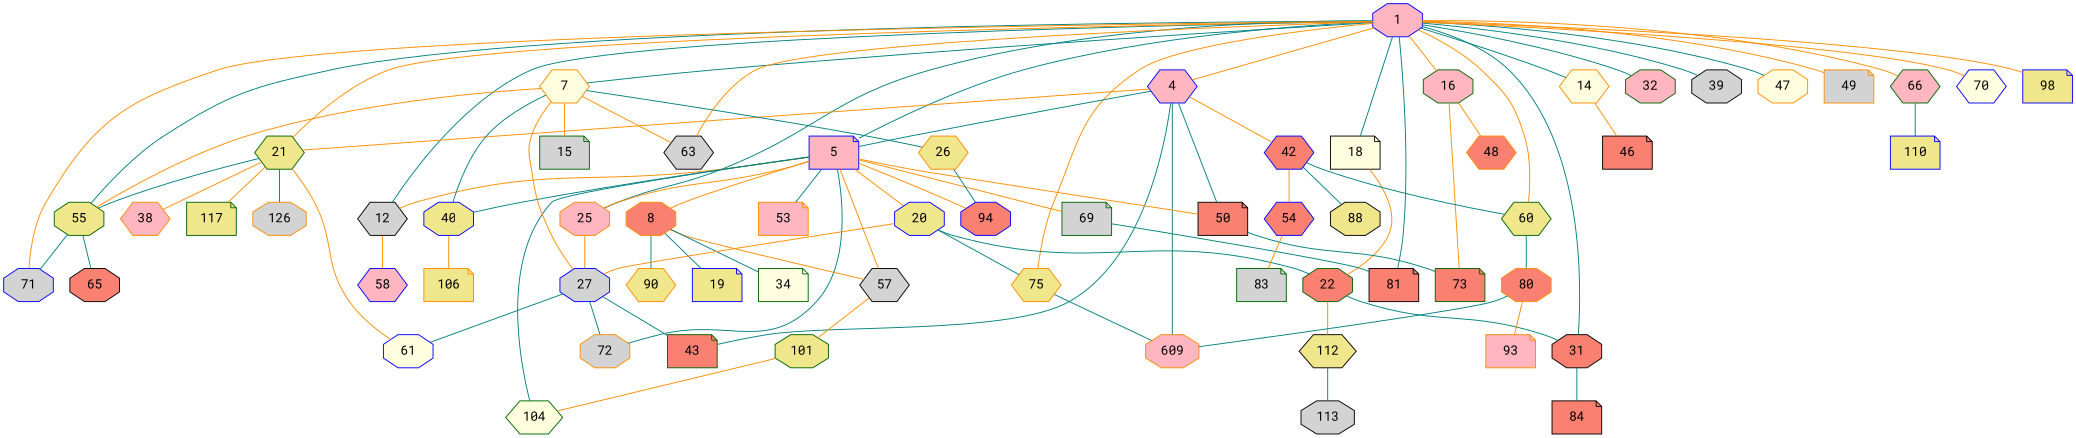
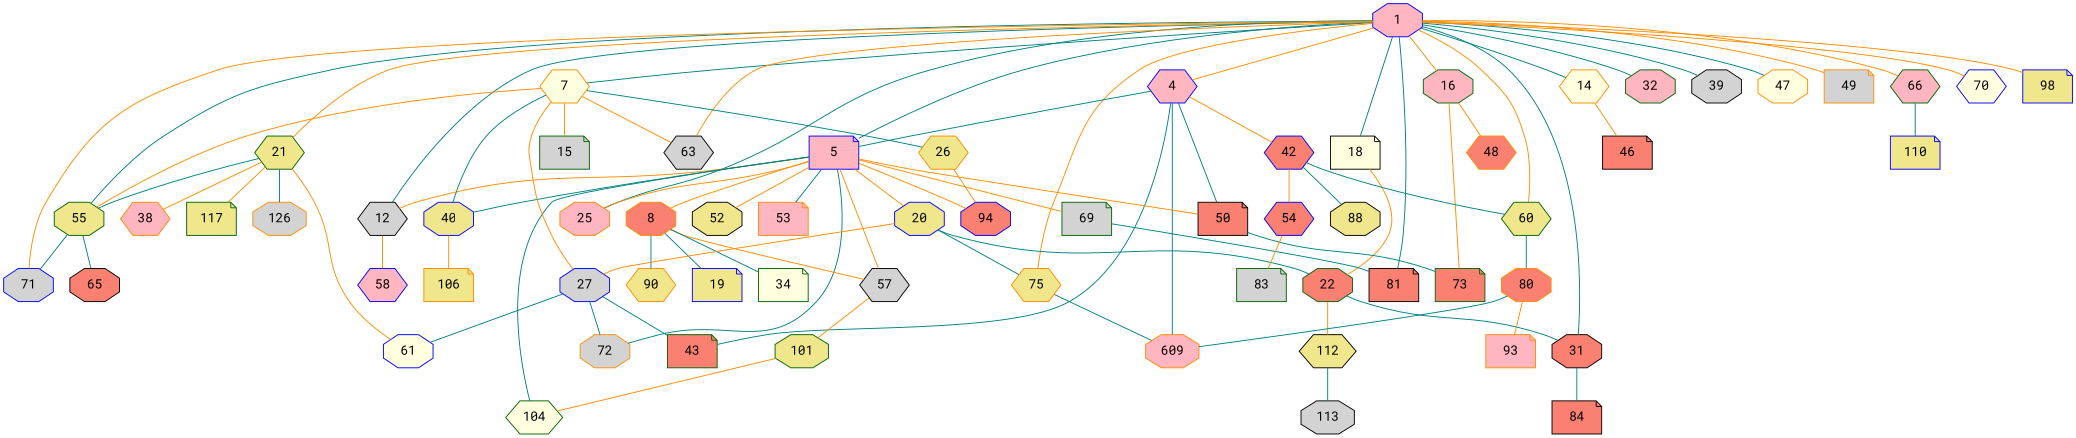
edge "4" -- "21": removed
edge "26" -- "94": color teal -> darkorange
node "52": added
edge "25" -- "27": removed
